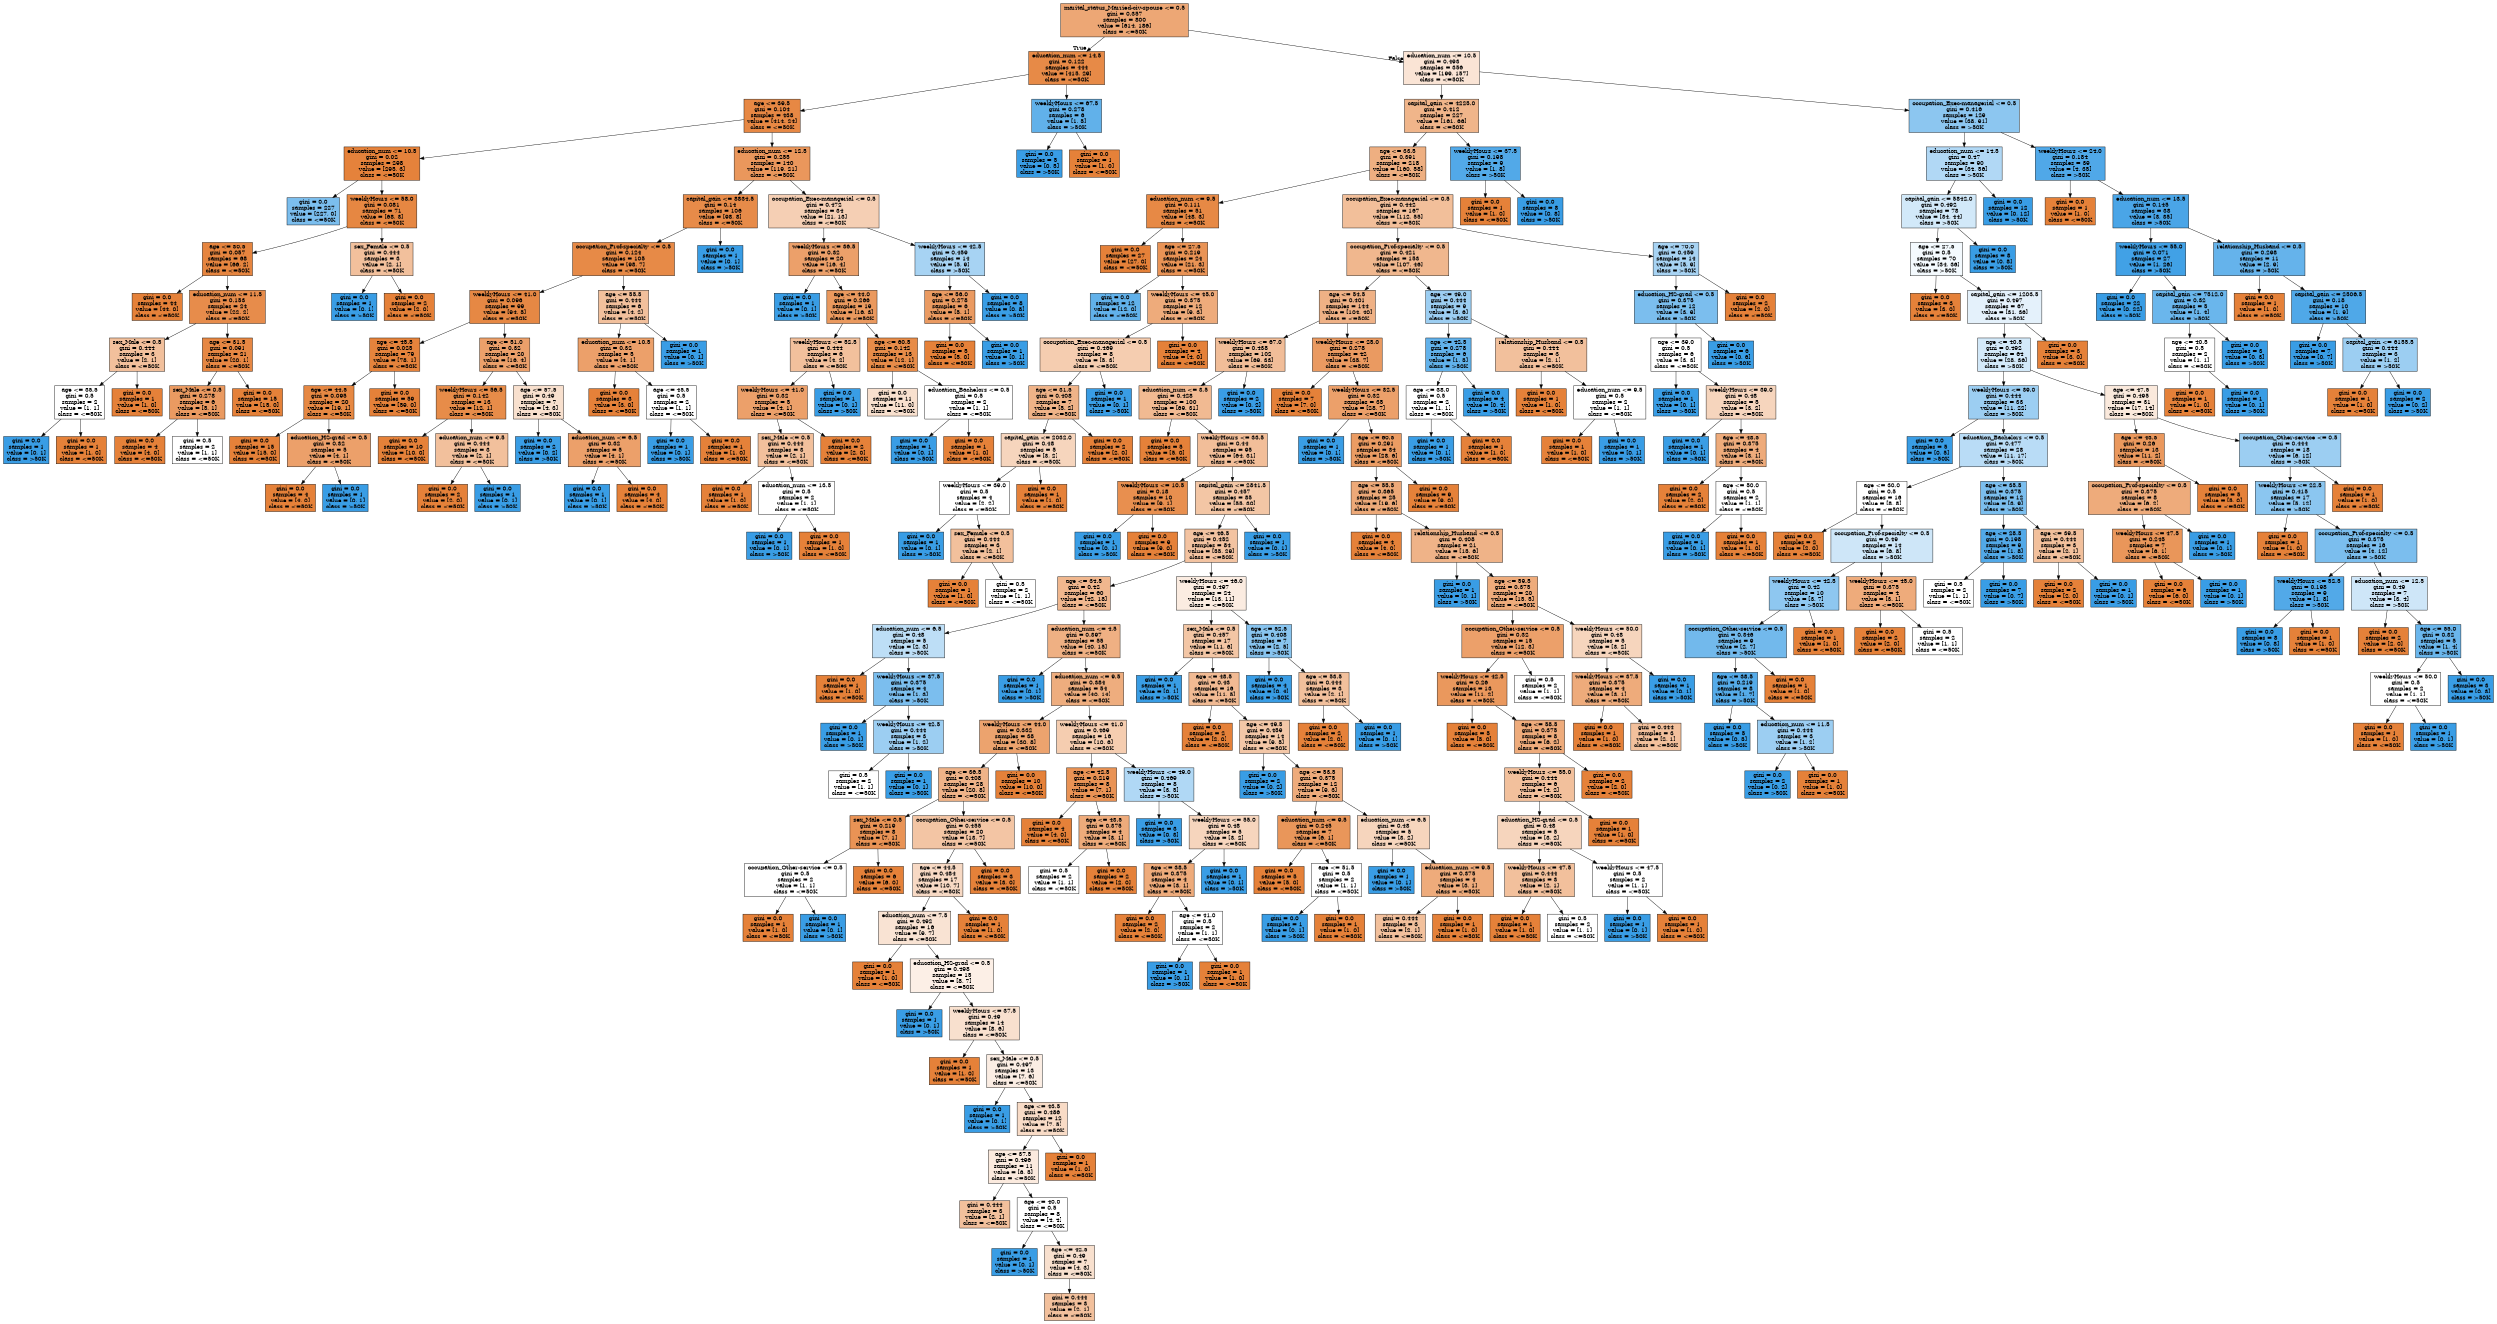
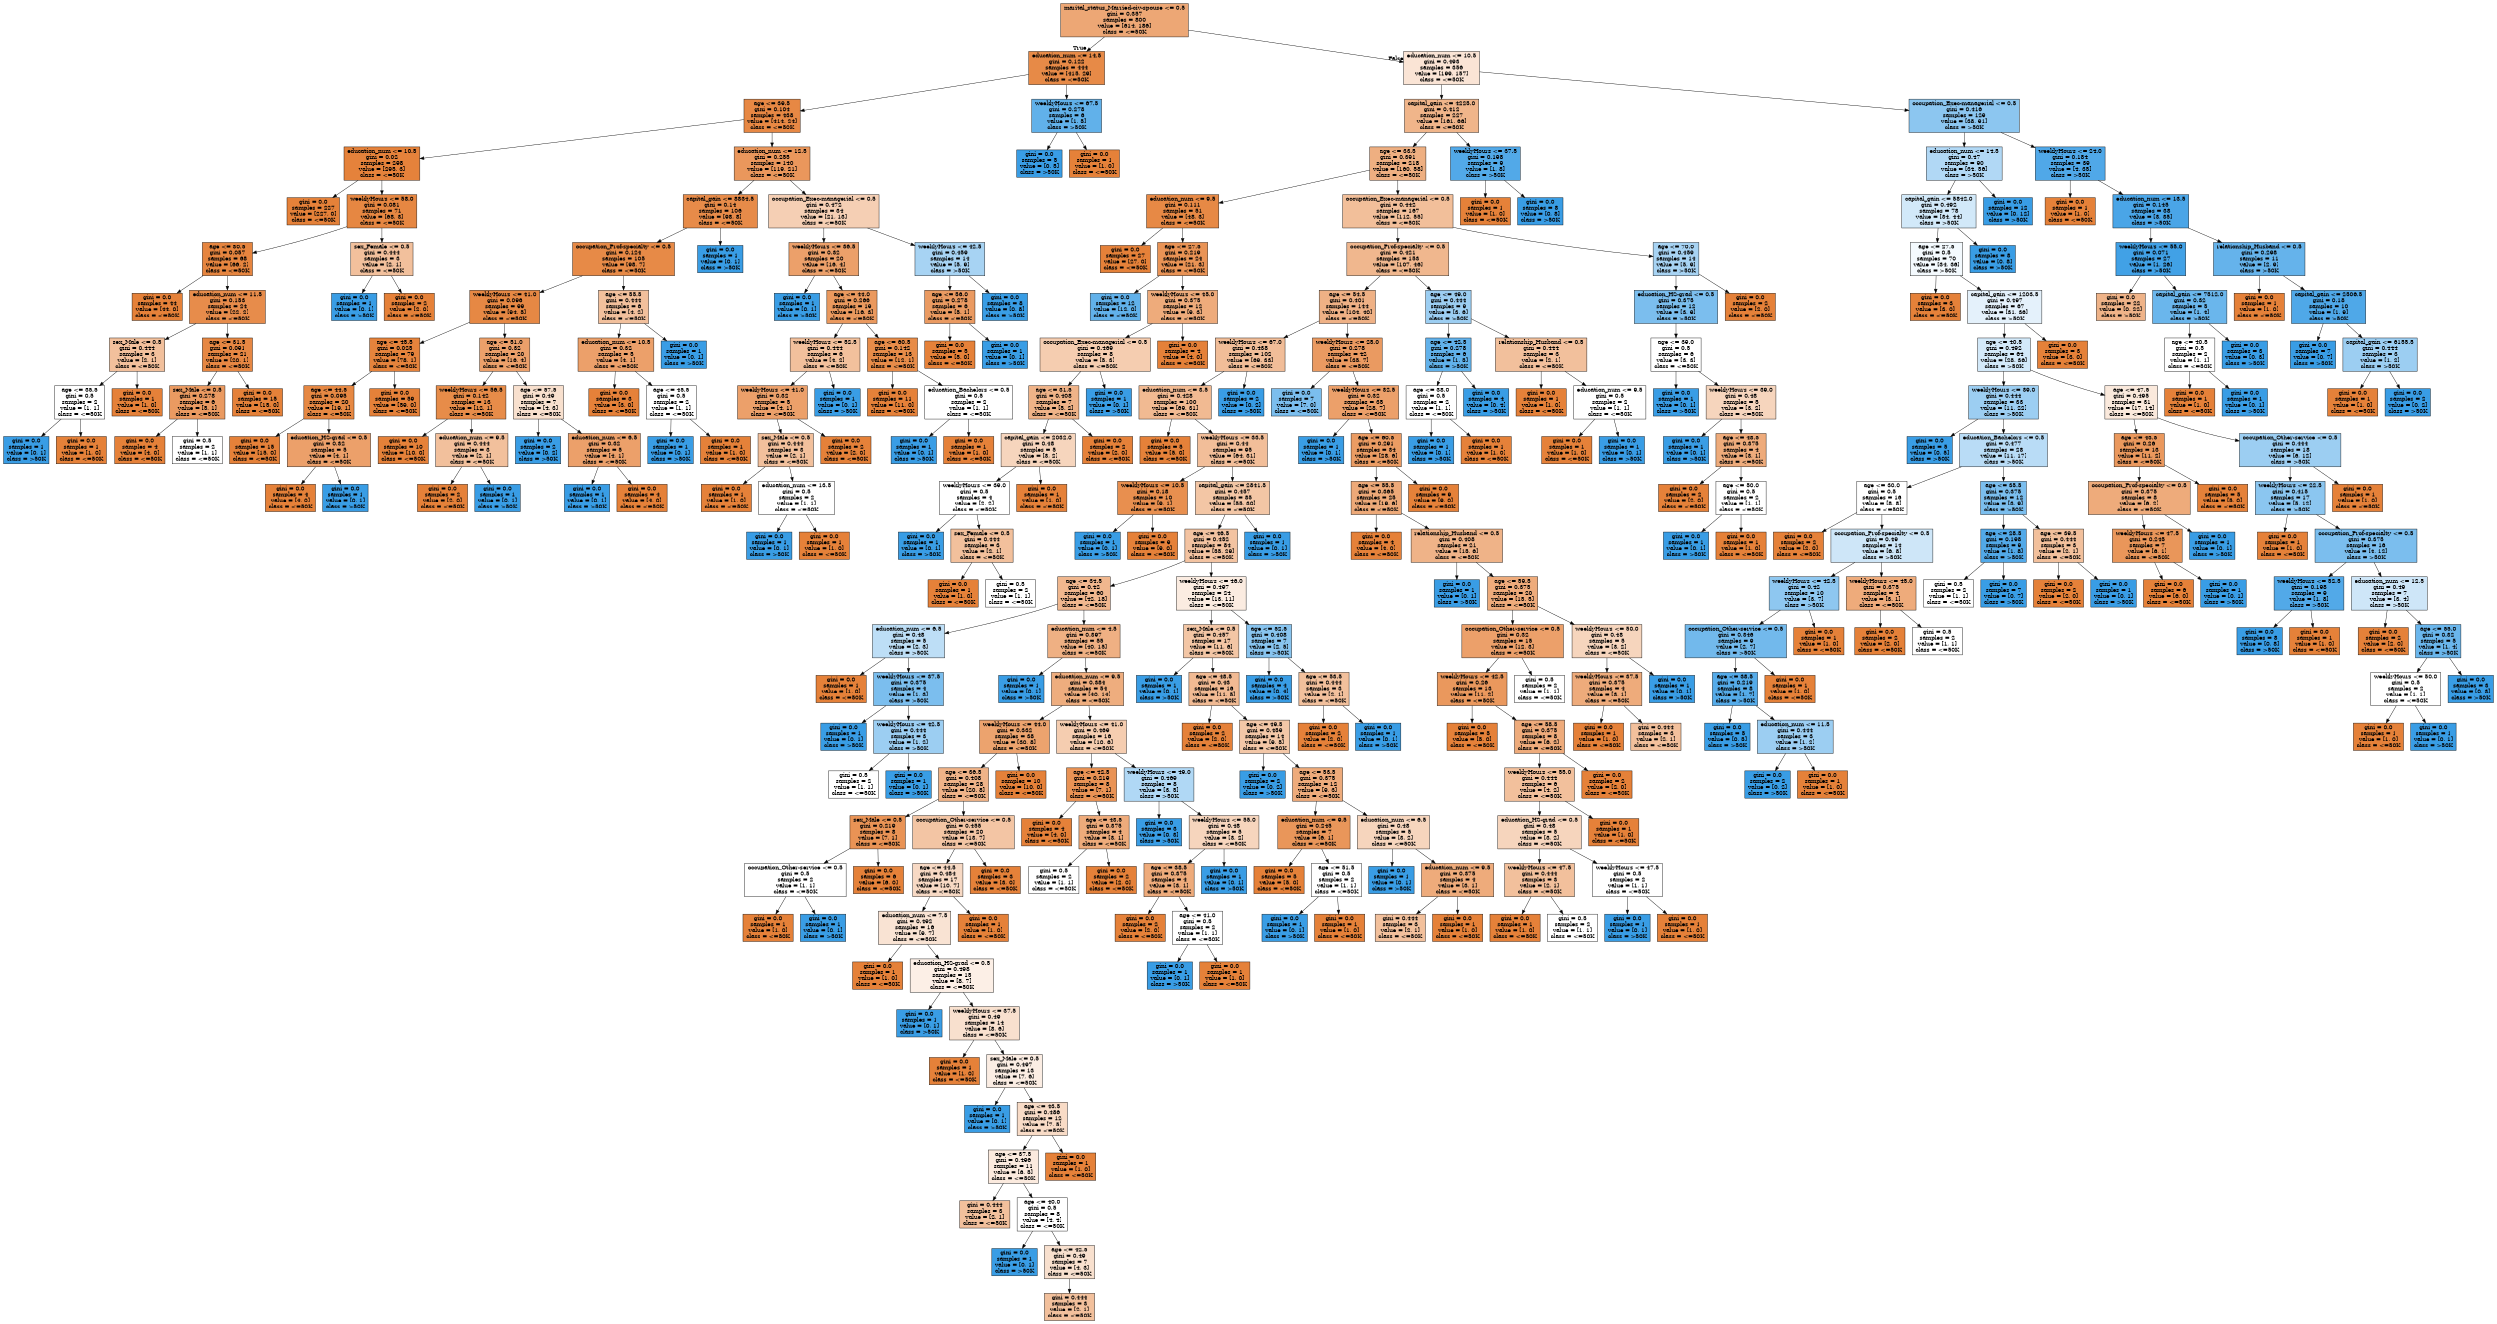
node "gini = 0.0 samples = 227 value = [227, 0] class = <=50K": fillcolor #7bbeee -> #e58139
node "gini = 0.0 samples = 22 value = [0, 22] class = >50K": fillcolor #399de5 -> #efb388
node "gini = 0.0 samples = 6 value = [0, 6] class = >50K": removed
node "gini = 0.0 samples = 11 value = [11, 0] class = <=50K": fillcolor #f8e0ce -> #e58139
node "gini = 0.0 samples = 7 value = [7, 0] class = <=50K": fillcolor #e58139 -> #7bbeee
